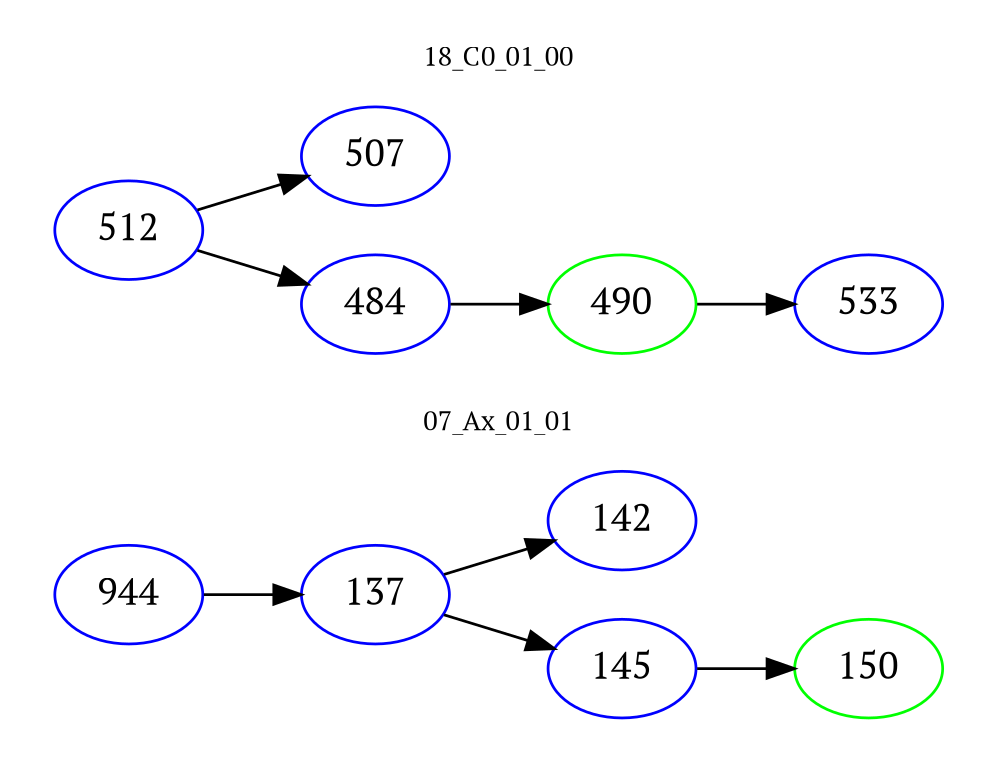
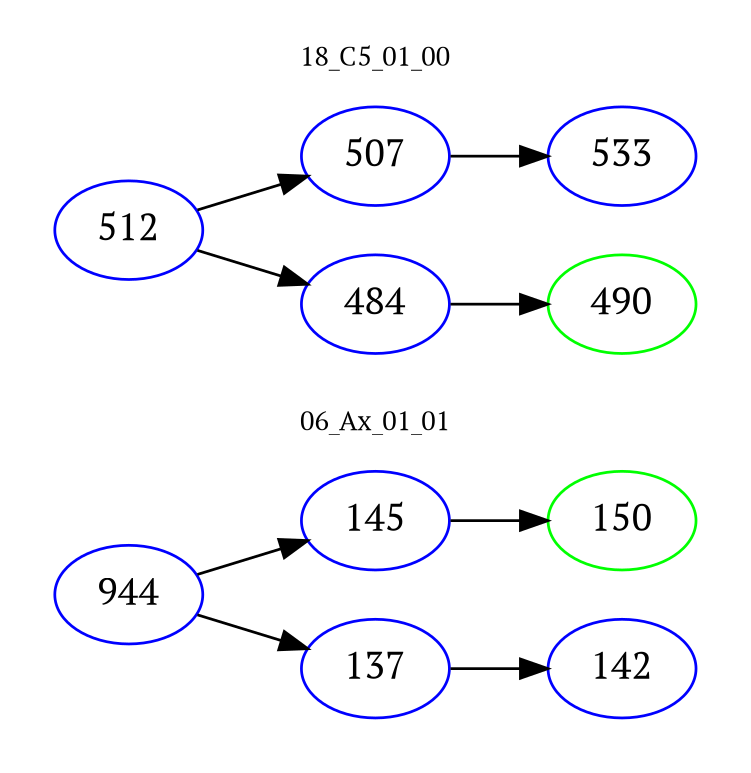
cluster "18_C0_01_00": label "18_C0_01_00" -> "18_C5_01_00"
edge "490" -> "533": now "507" -> "533"
cluster "07_Ax_01_01": label "07_Ax_01_01" -> "06_Ax_01_01"
edge "137" -> "145": now "944" -> "145"
